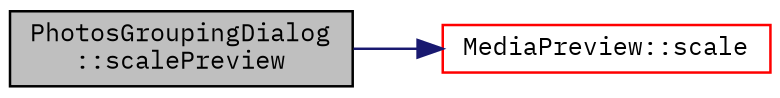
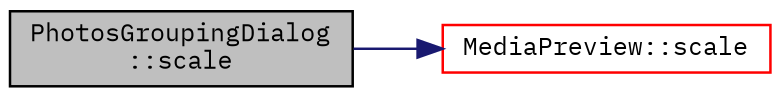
node "PhotosGroupingDialog ::scalePreview": label "PhotosGroupingDialog ::scalePreview" -> "PhotosGroupingDialog ::scale"
